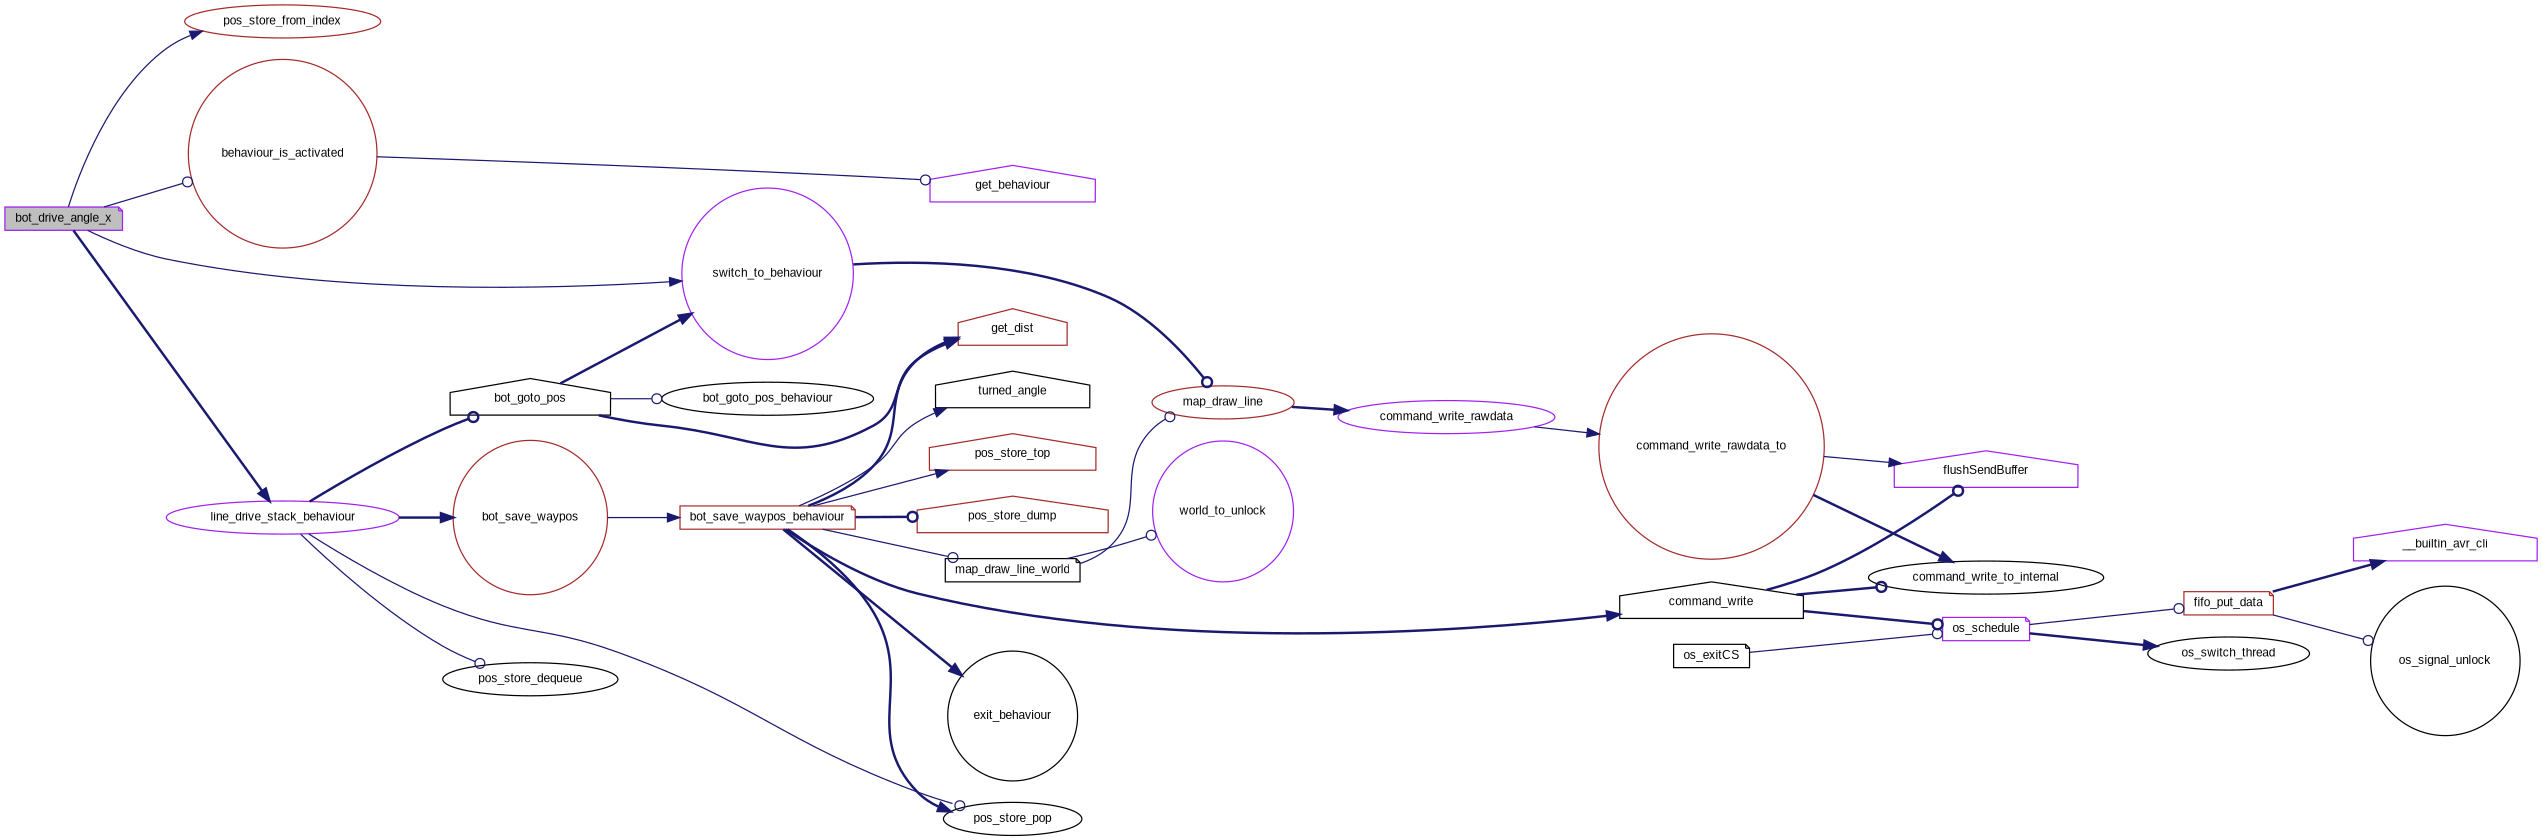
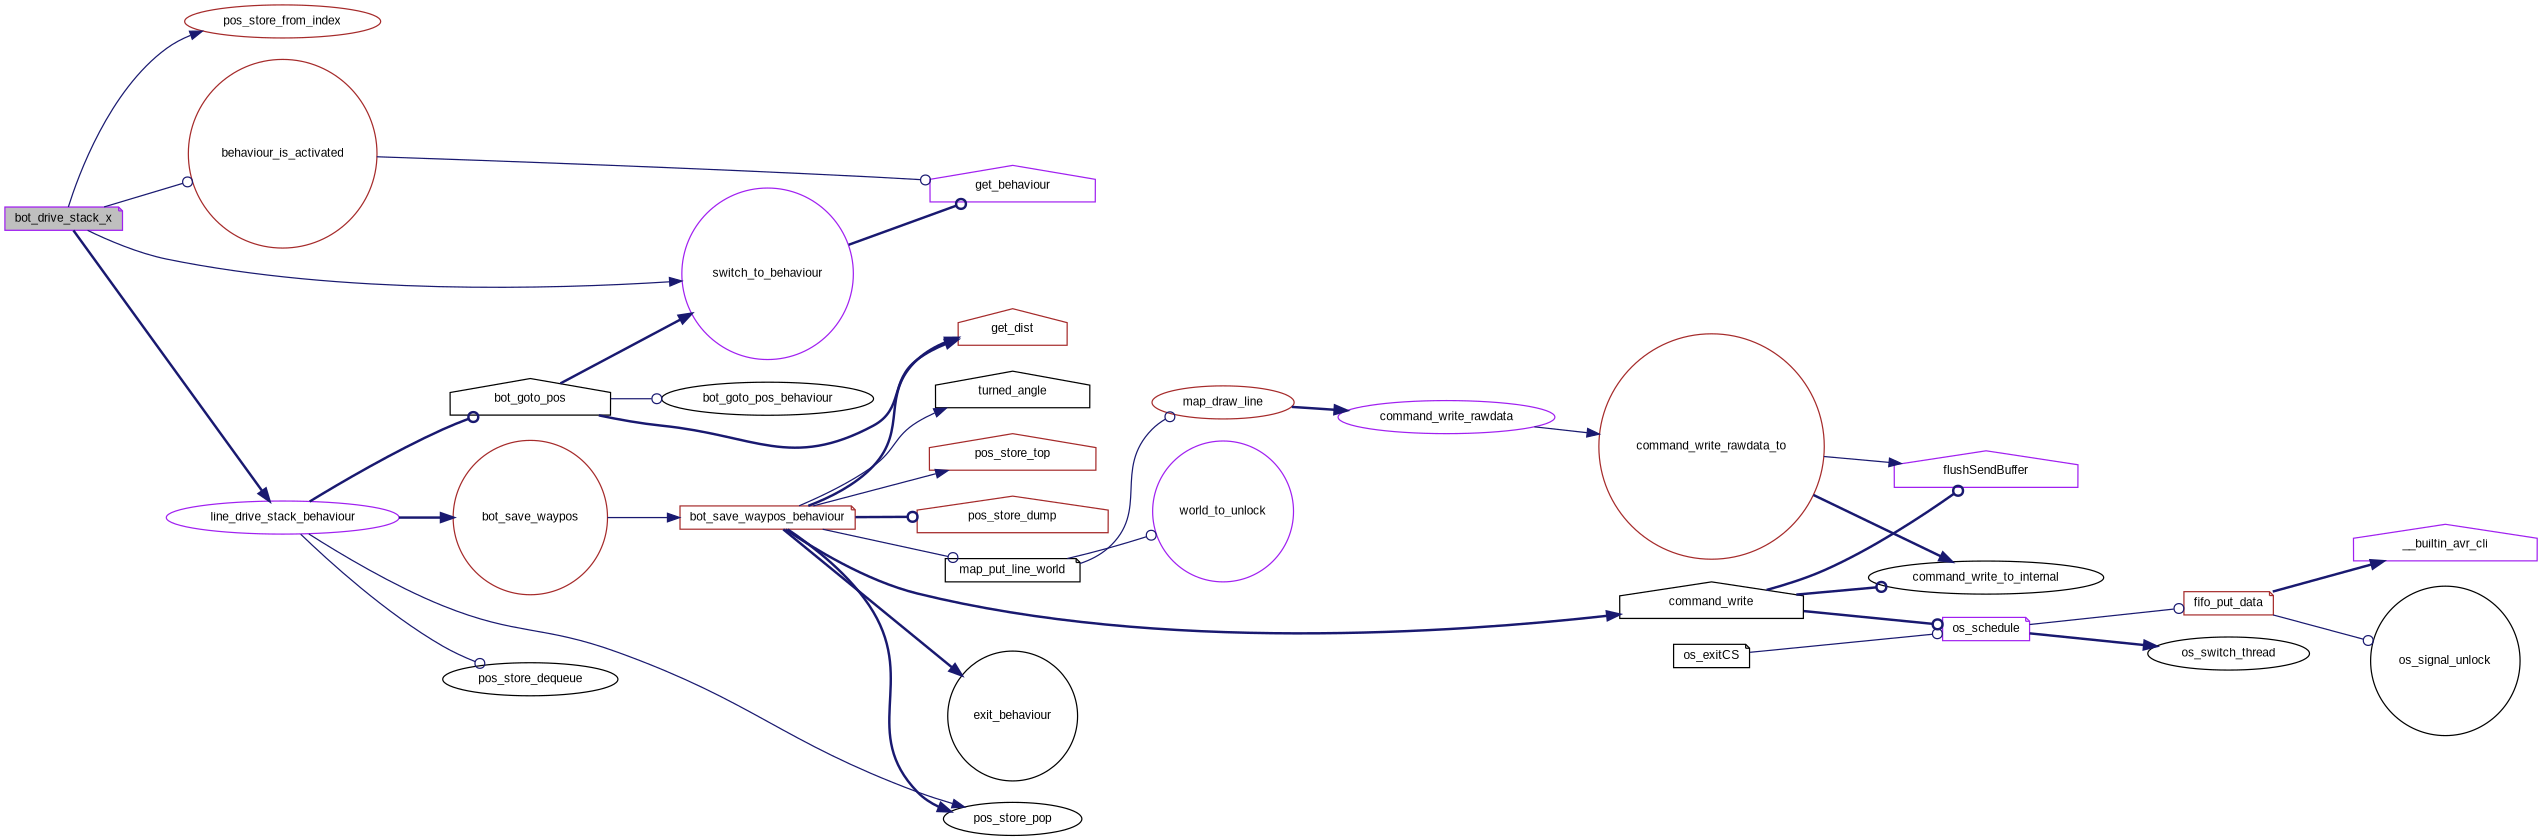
node "bot_drive_angle_x": label "bot_drive_angle_x" -> "bot_drive_stack_x"
edge "switch_to_behaviour" -> "map_draw_line": now "switch_to_behaviour" -> "get_behaviour"
node "map_draw_line_world": label "map_draw_line_world" -> "map_put_line_world"
edge "line_drive_stack_behaviour" -> "pos_store_pop": arrowhead odot -> normal
